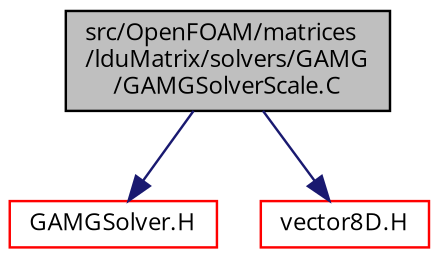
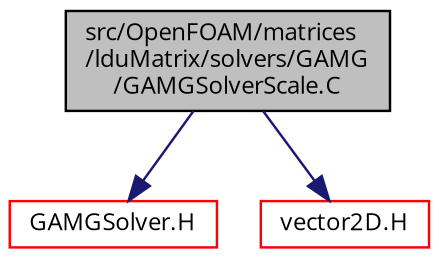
node "vector8D.H": label "vector8D.H" -> "vector2D.H"
